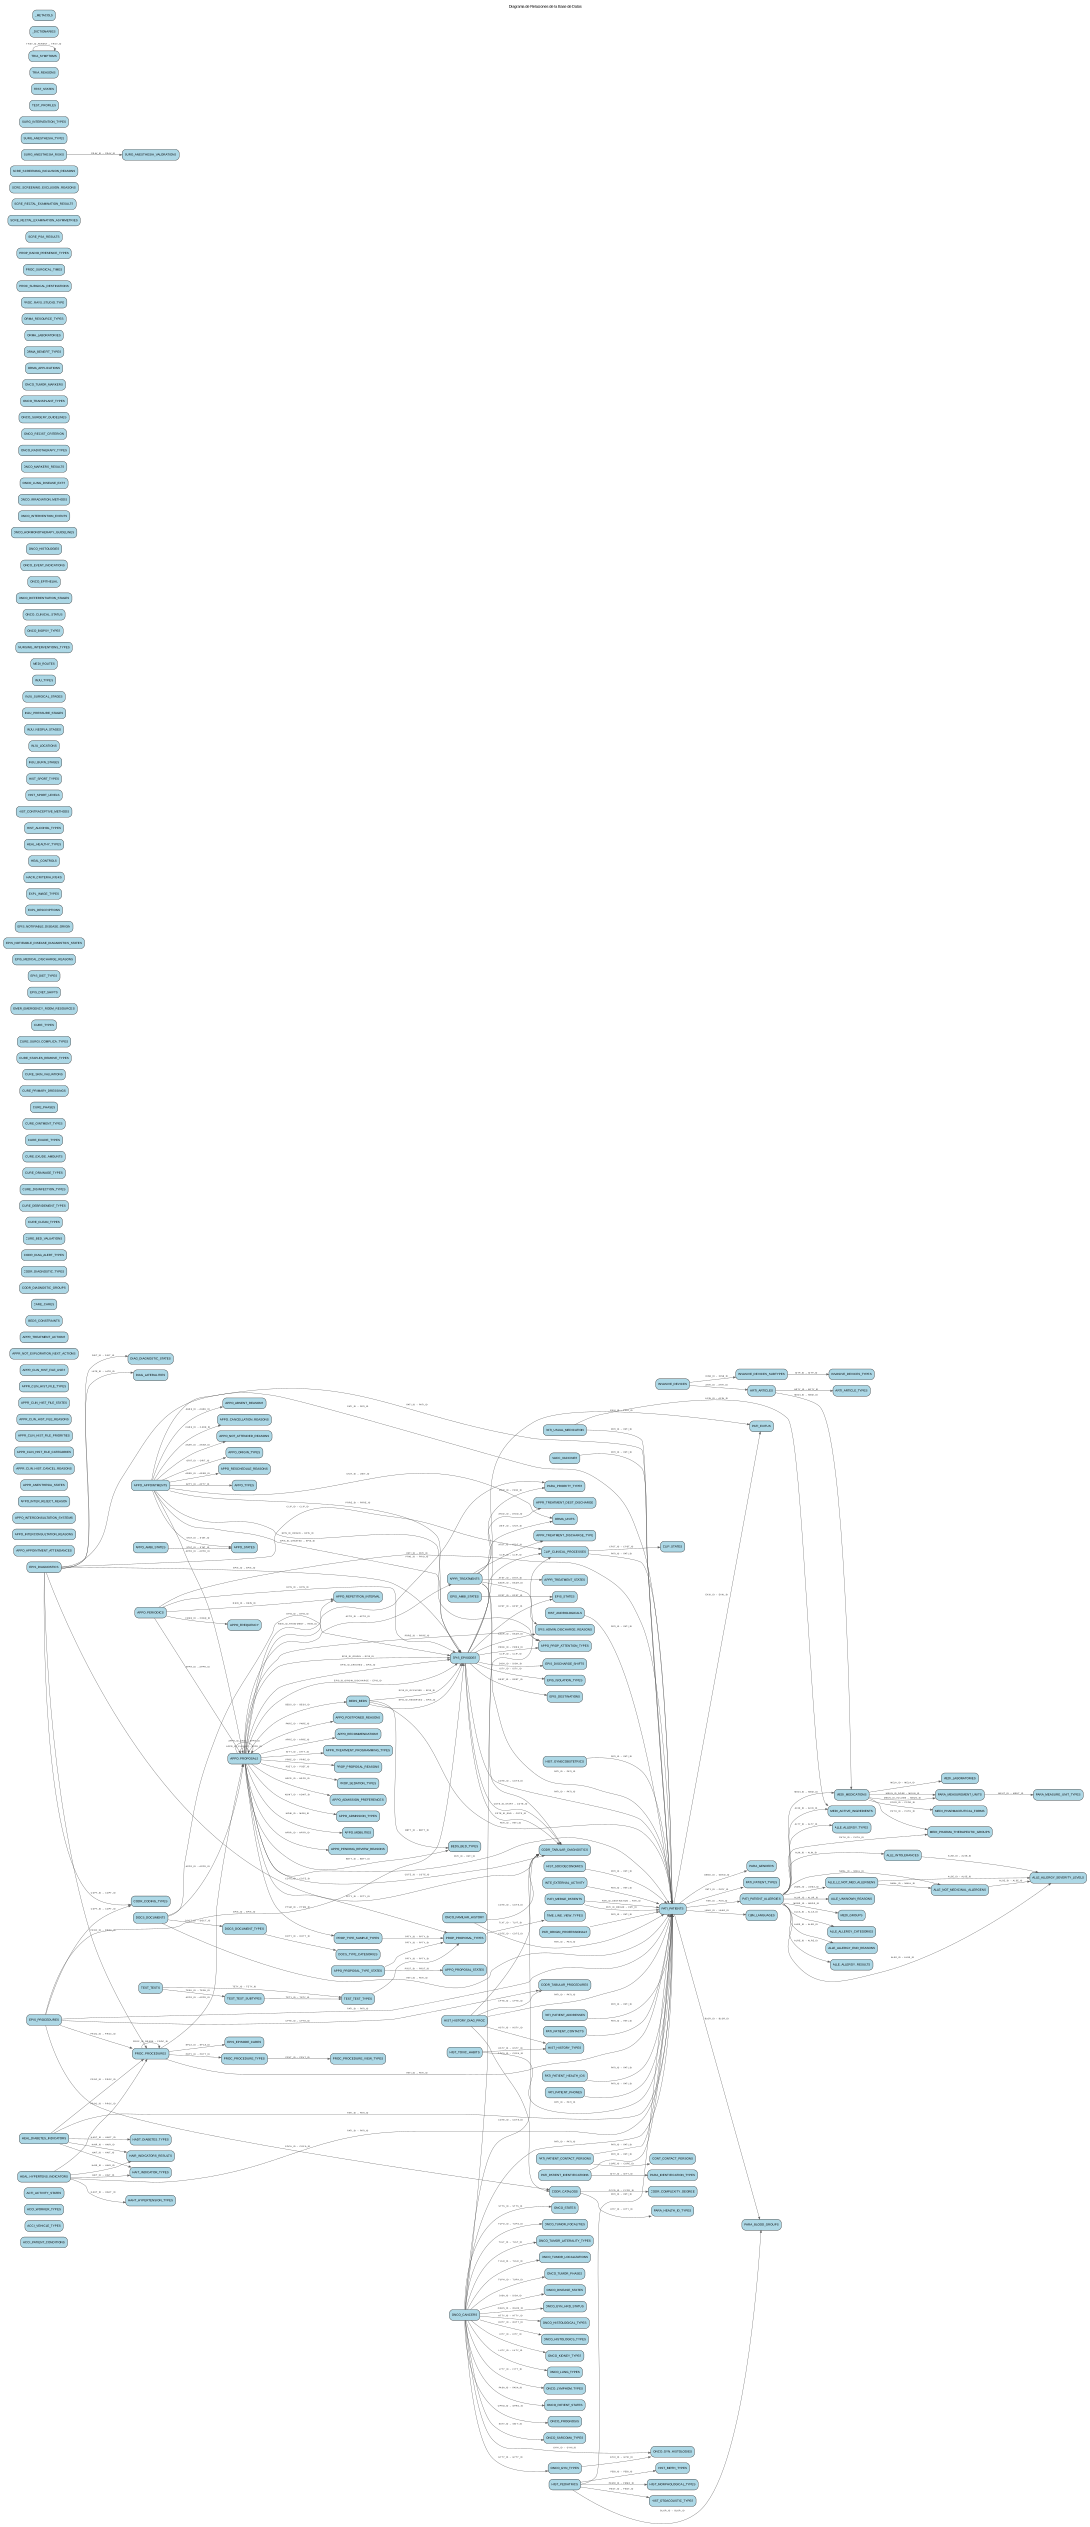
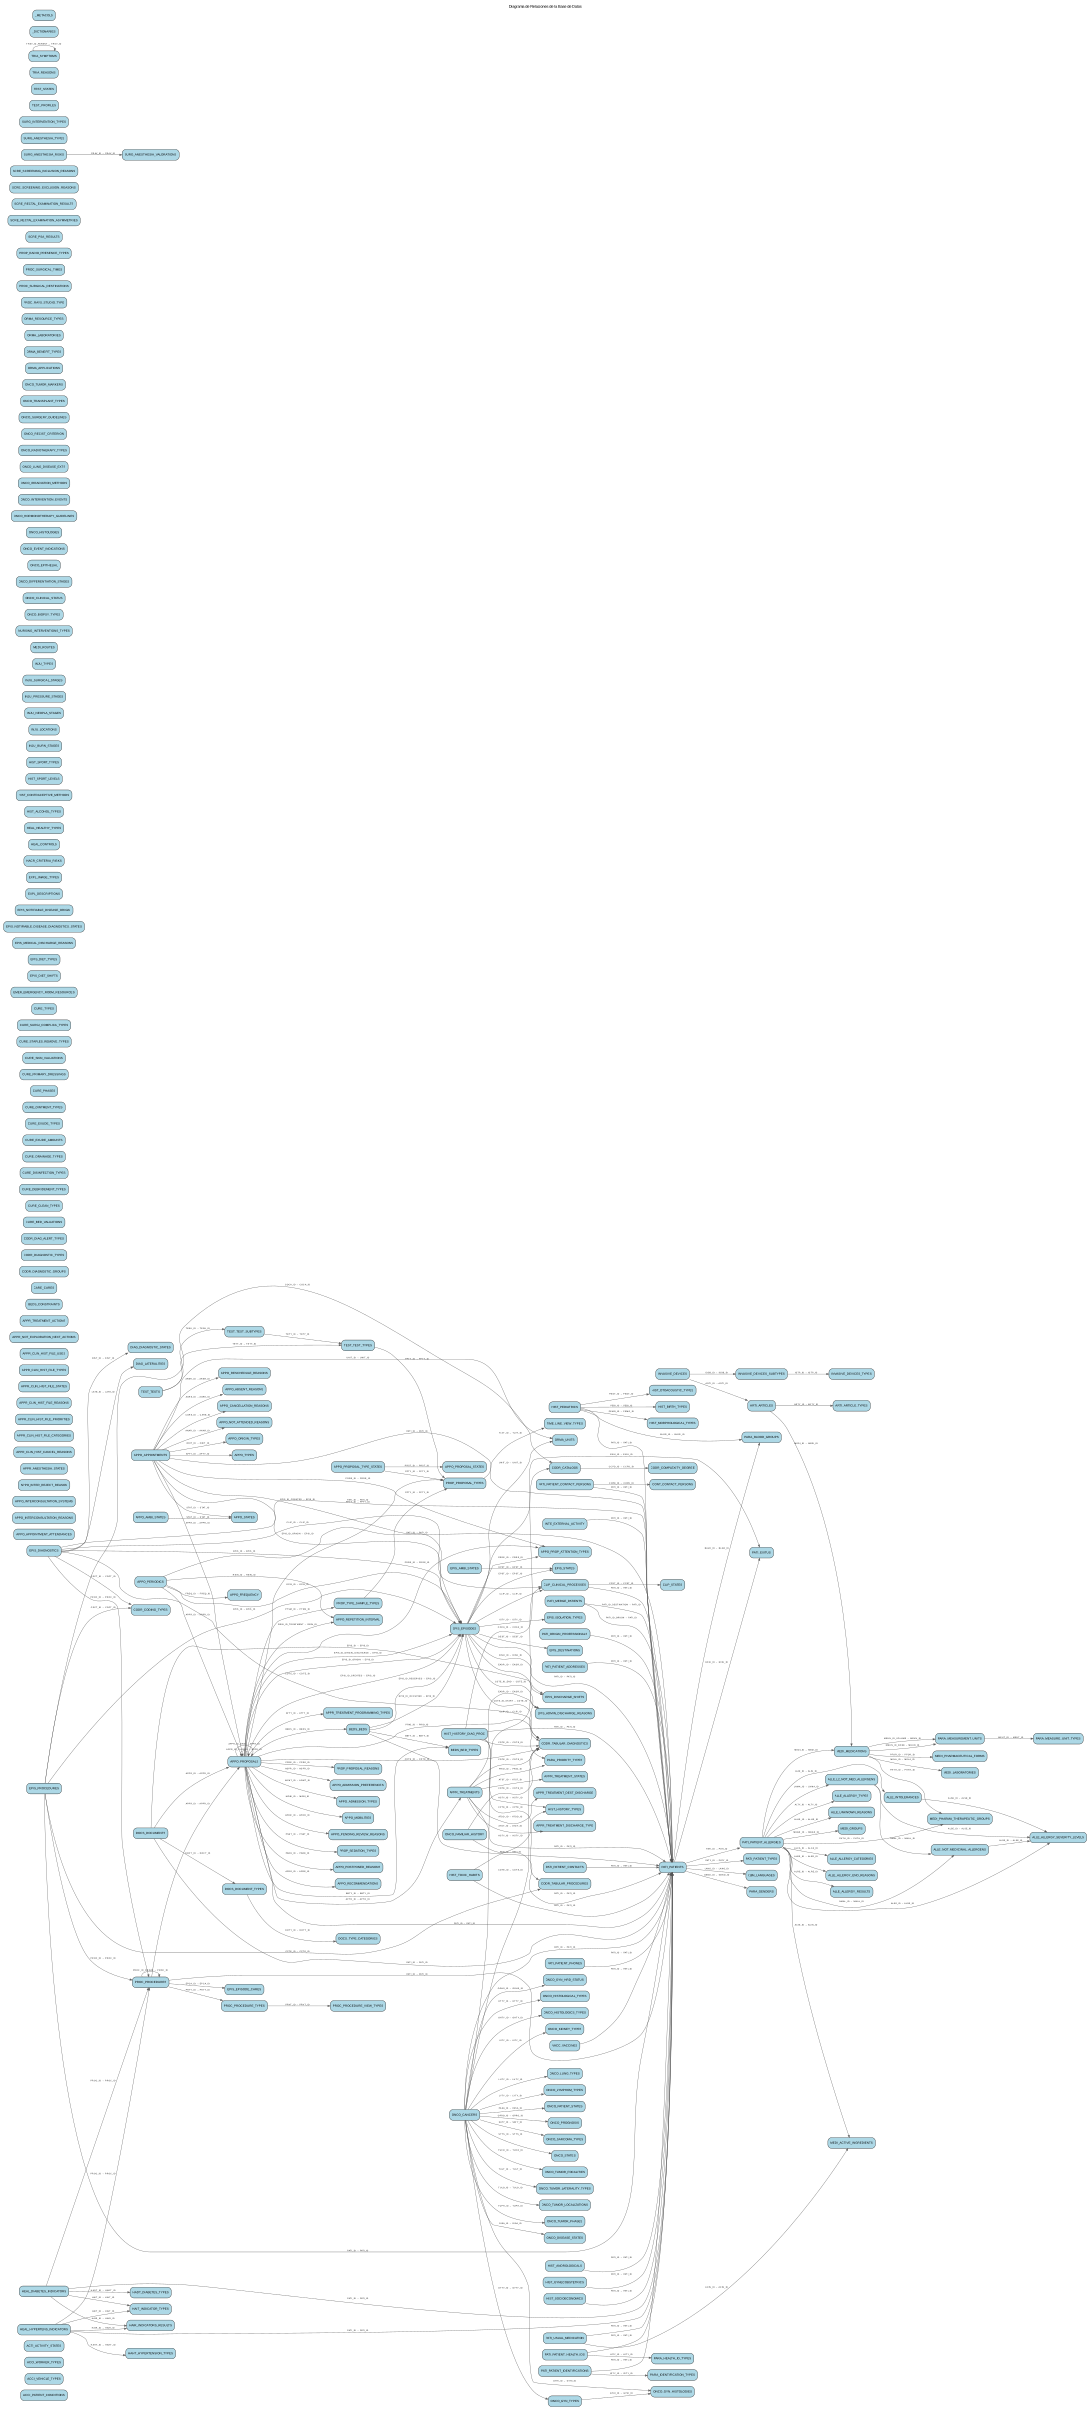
node "ONCO_MARKERS_RESULTS": removed
edge "DOCS_DOCUMENTS" -> "EPIS_EPISODES": now "DOCS_DOCUMENTS" -> "EPIS_DISCHARGE_SHIFTS"
edge "CODR_CATALOGS" -> "PARA_HEALTH_ID_TYPES": now "PATI_PATIENT_HEALTH_IDS" -> "PARA_HEALTH_ID_TYPES"
